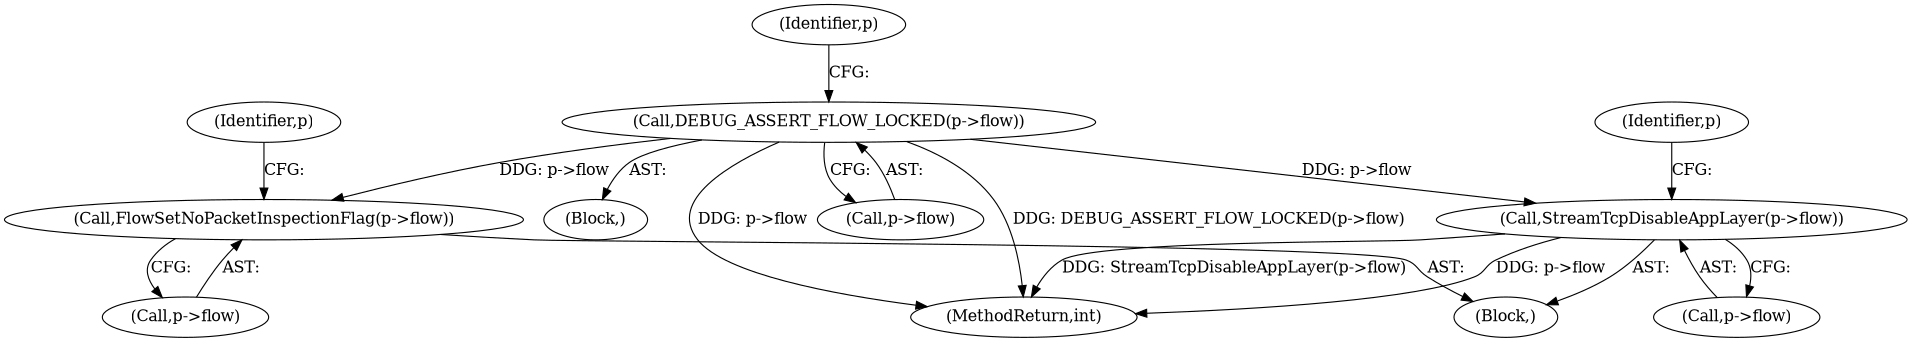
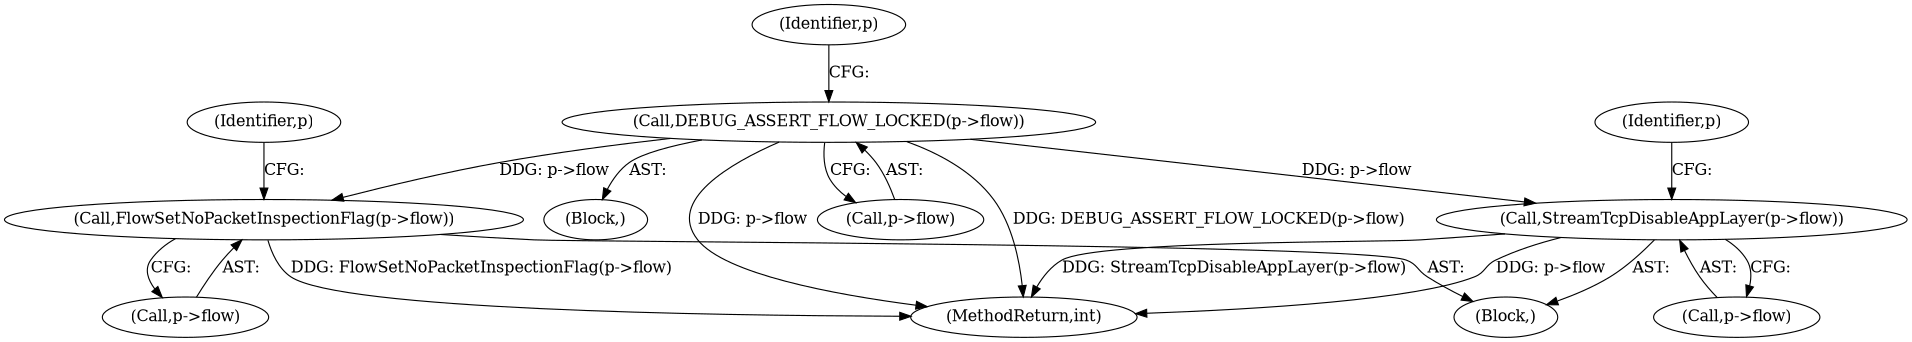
edge "(Call,FlowSetNoPacketInspectionFlag(p->flow))" -> "(MethodReturn,int)": added, label "DDG: FlowSetNoPacketInspectionFlag(p->flow)"
